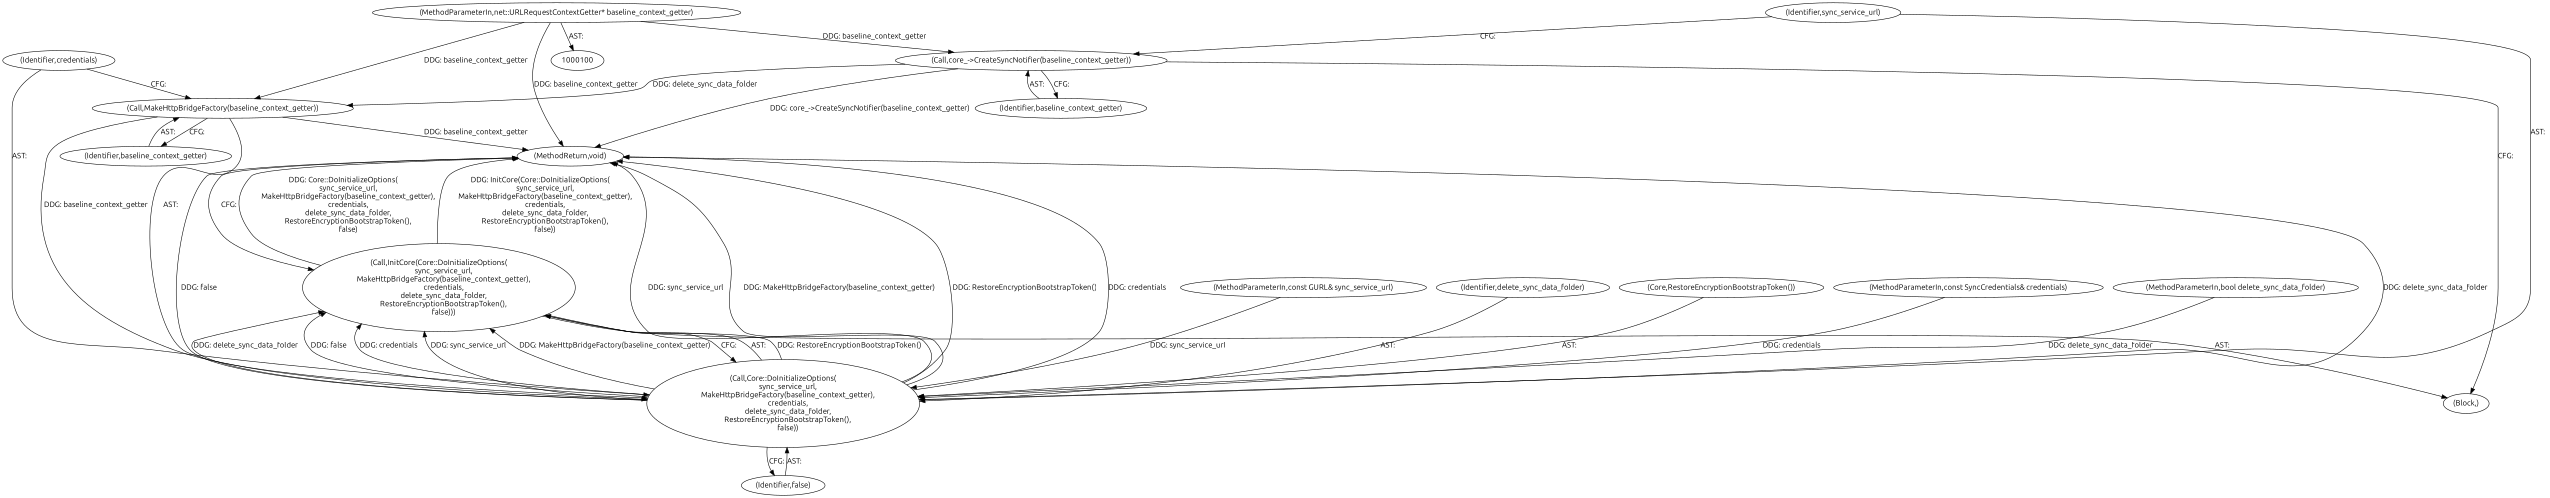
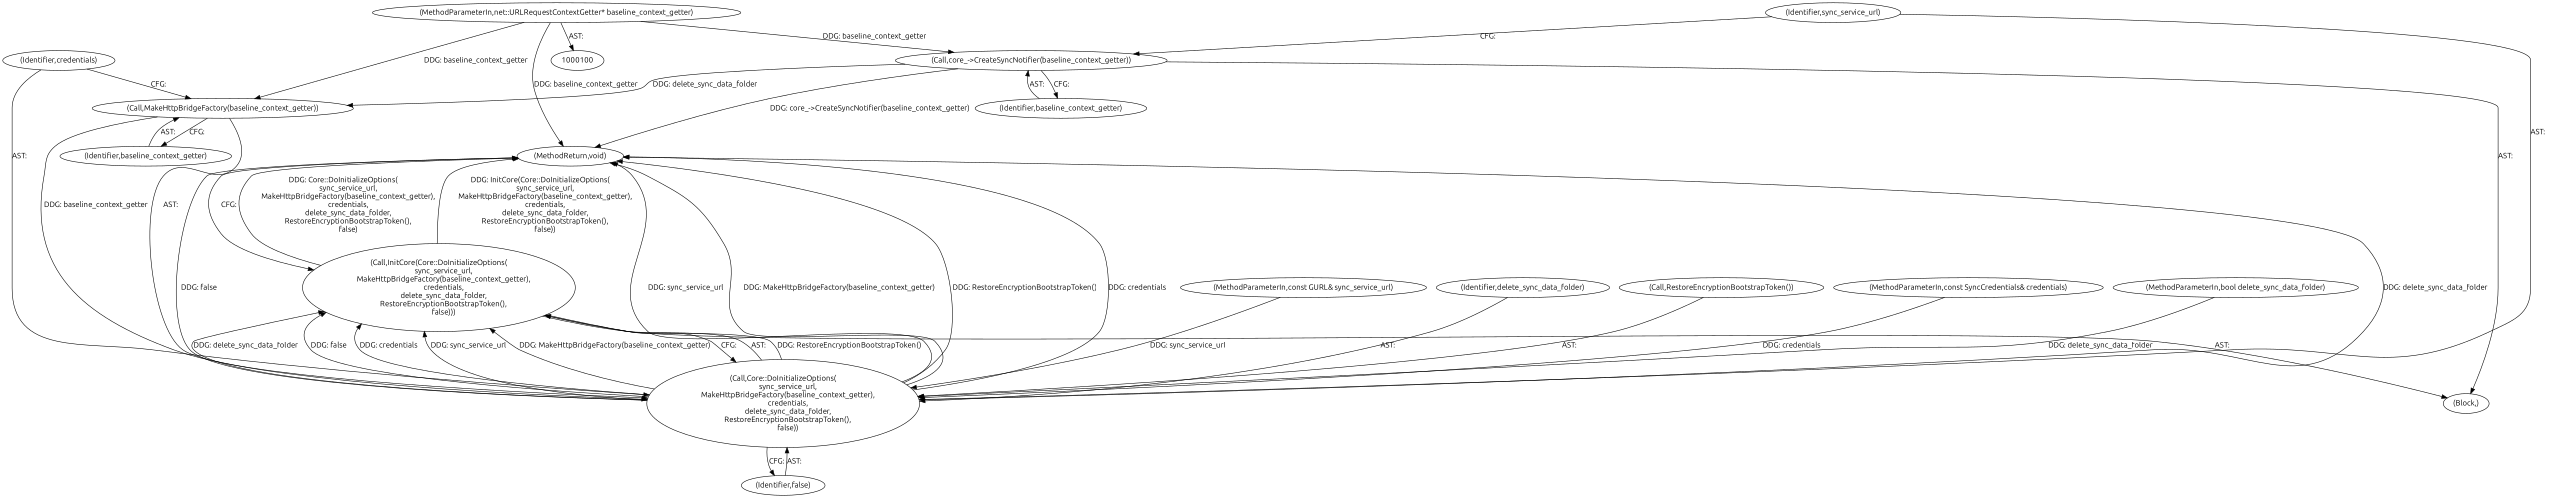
edge "(Call,MakeHttpBridgeFactory(baseline_context_getter))" -> "(MethodReturn,void)": removed, label "DDG: baseline_context_getter"
edge "(Call,core_->CreateSyncNotifier(baseline_context_getter))" -> "(Block,)": label "CFG: " -> "AST: "
node "(Core,RestoreEncryptionBootstrapToken())": label "(Core,RestoreEncryptionBootstrapToken())" -> "(Call,RestoreEncryptionBootstrapToken())"
